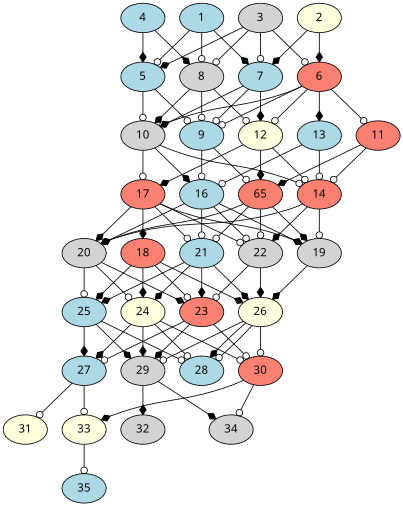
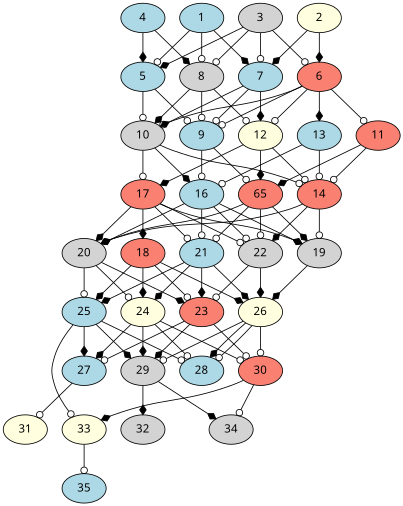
edge "27" -> "33": now "25" -> "33"
